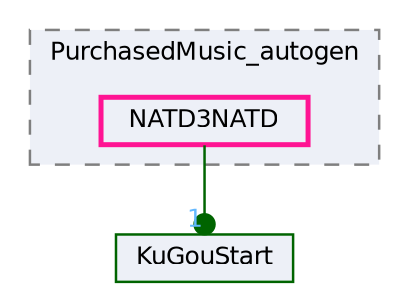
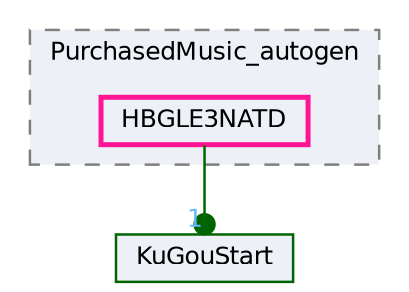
node "NATD3NATD": label "NATD3NATD" -> "HBGLE3NATD"
